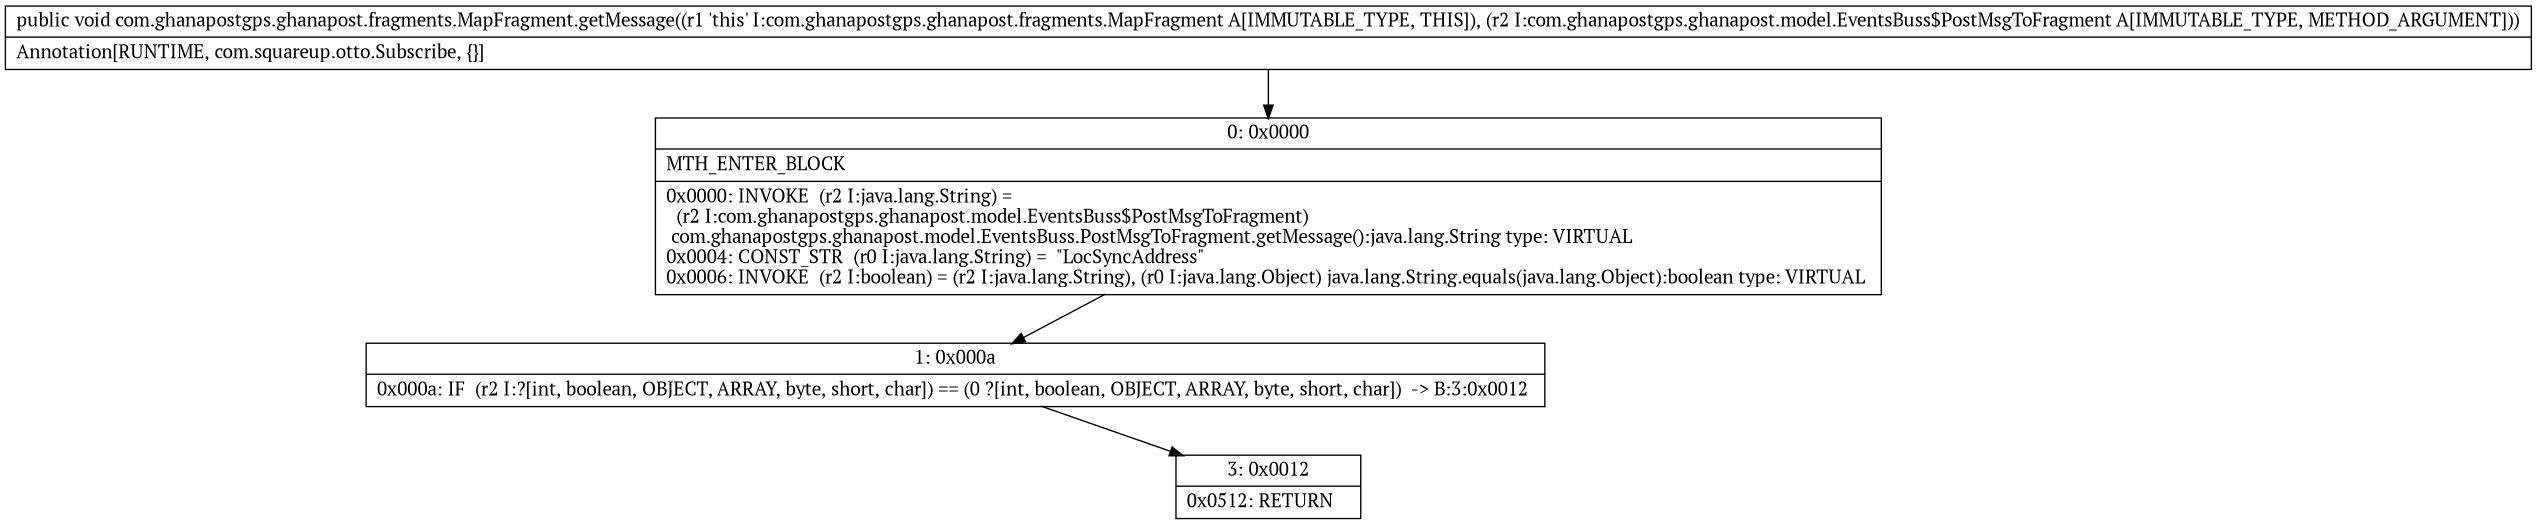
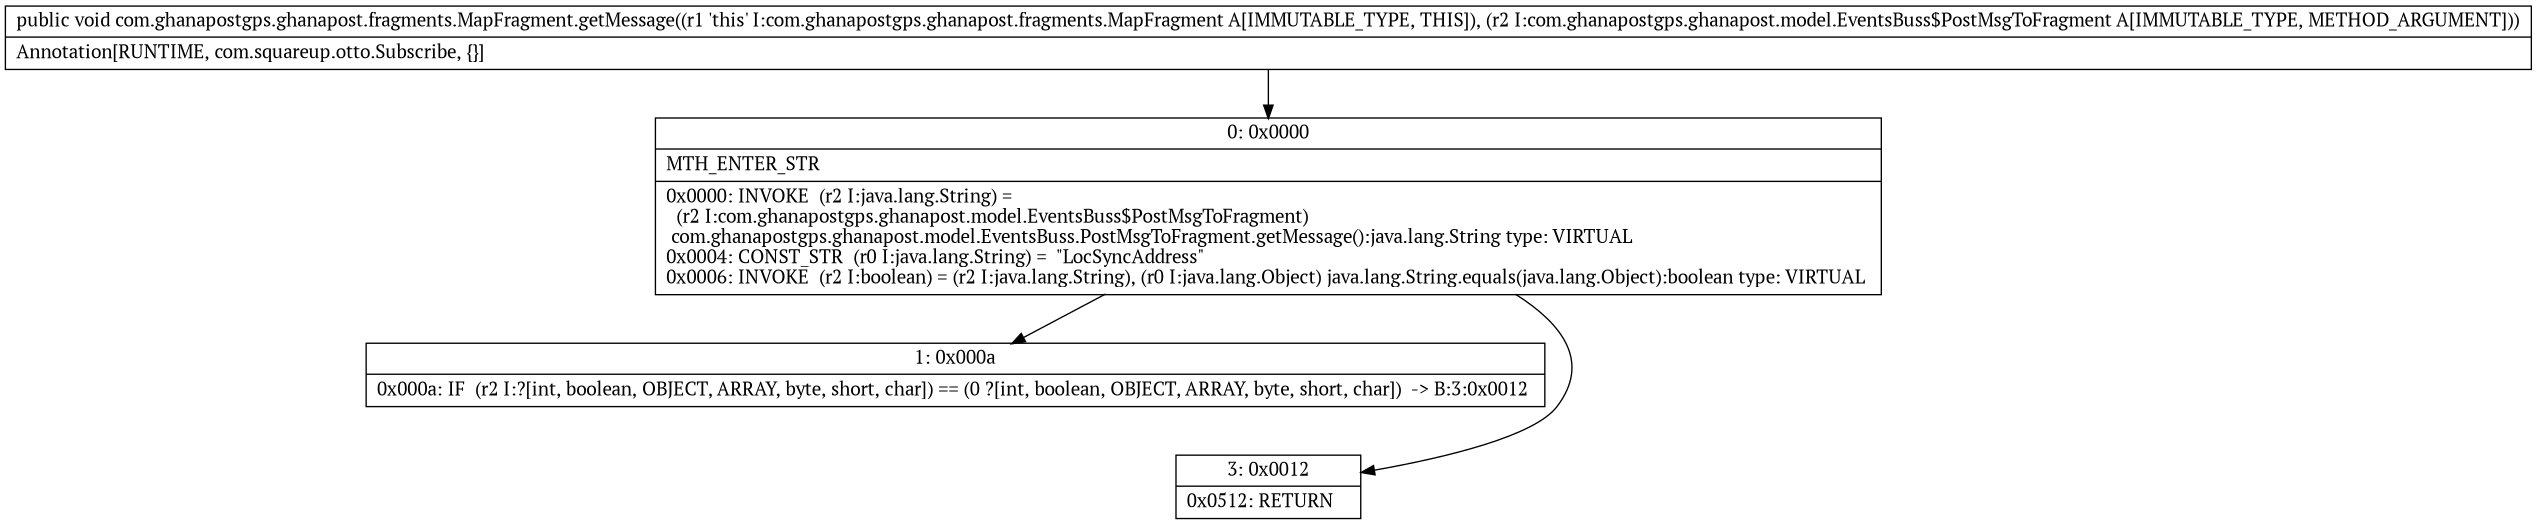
node "0: 0x0000": text "MTH_ENTER_BLOCK" -> "MTH_ENTER_STR"
edge "1: 0x000a" -> "3: 0x0012": now "0: 0x0000" -> "3: 0x0012"
